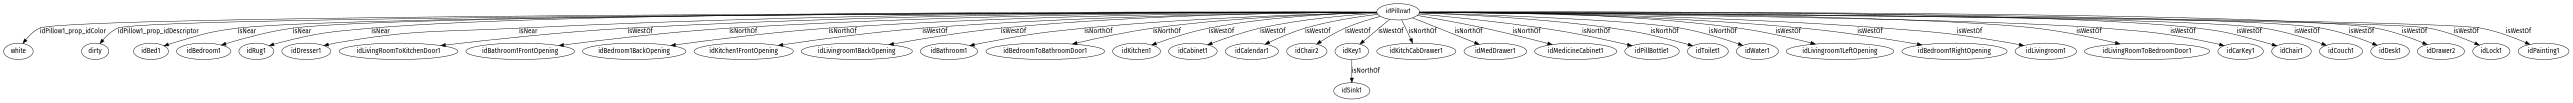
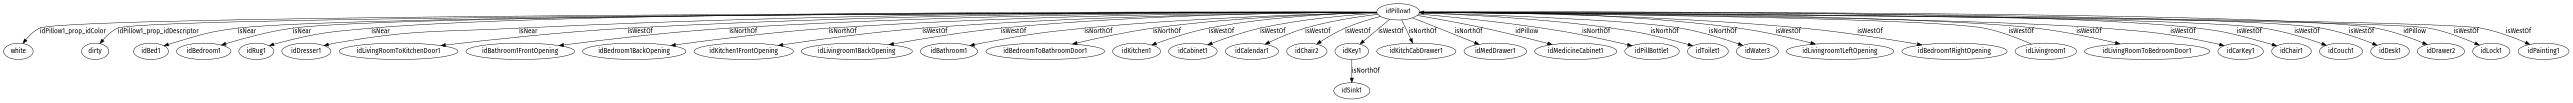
edge "idPillow1" -> "idLivingroom1": reversed
edge "idPillow1" -> "idMedicineCabinet1": label "isNorthOf" -> "idPillow"
edge "idPillow1" -> "idDrawer2": label "isWestOf" -> "idPillow"
node "idWater1": label "idWater1" -> "idWater3"
